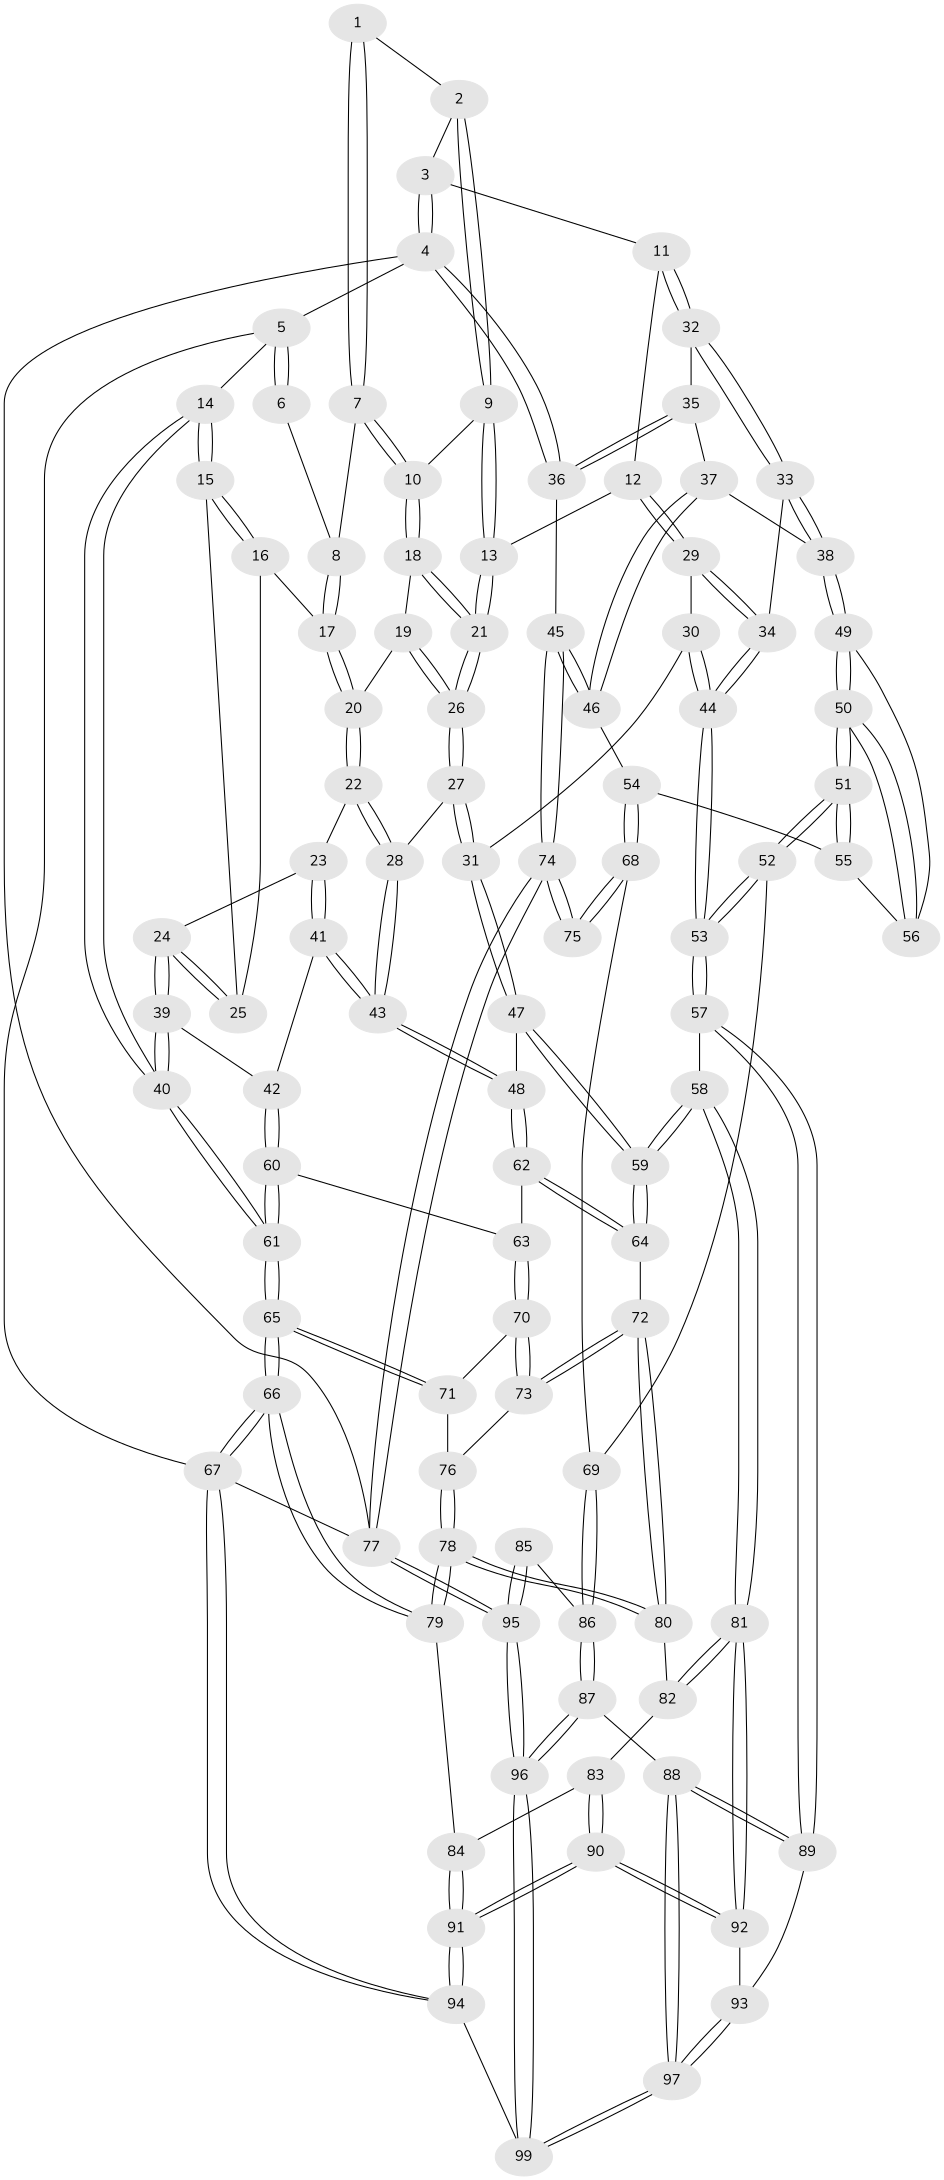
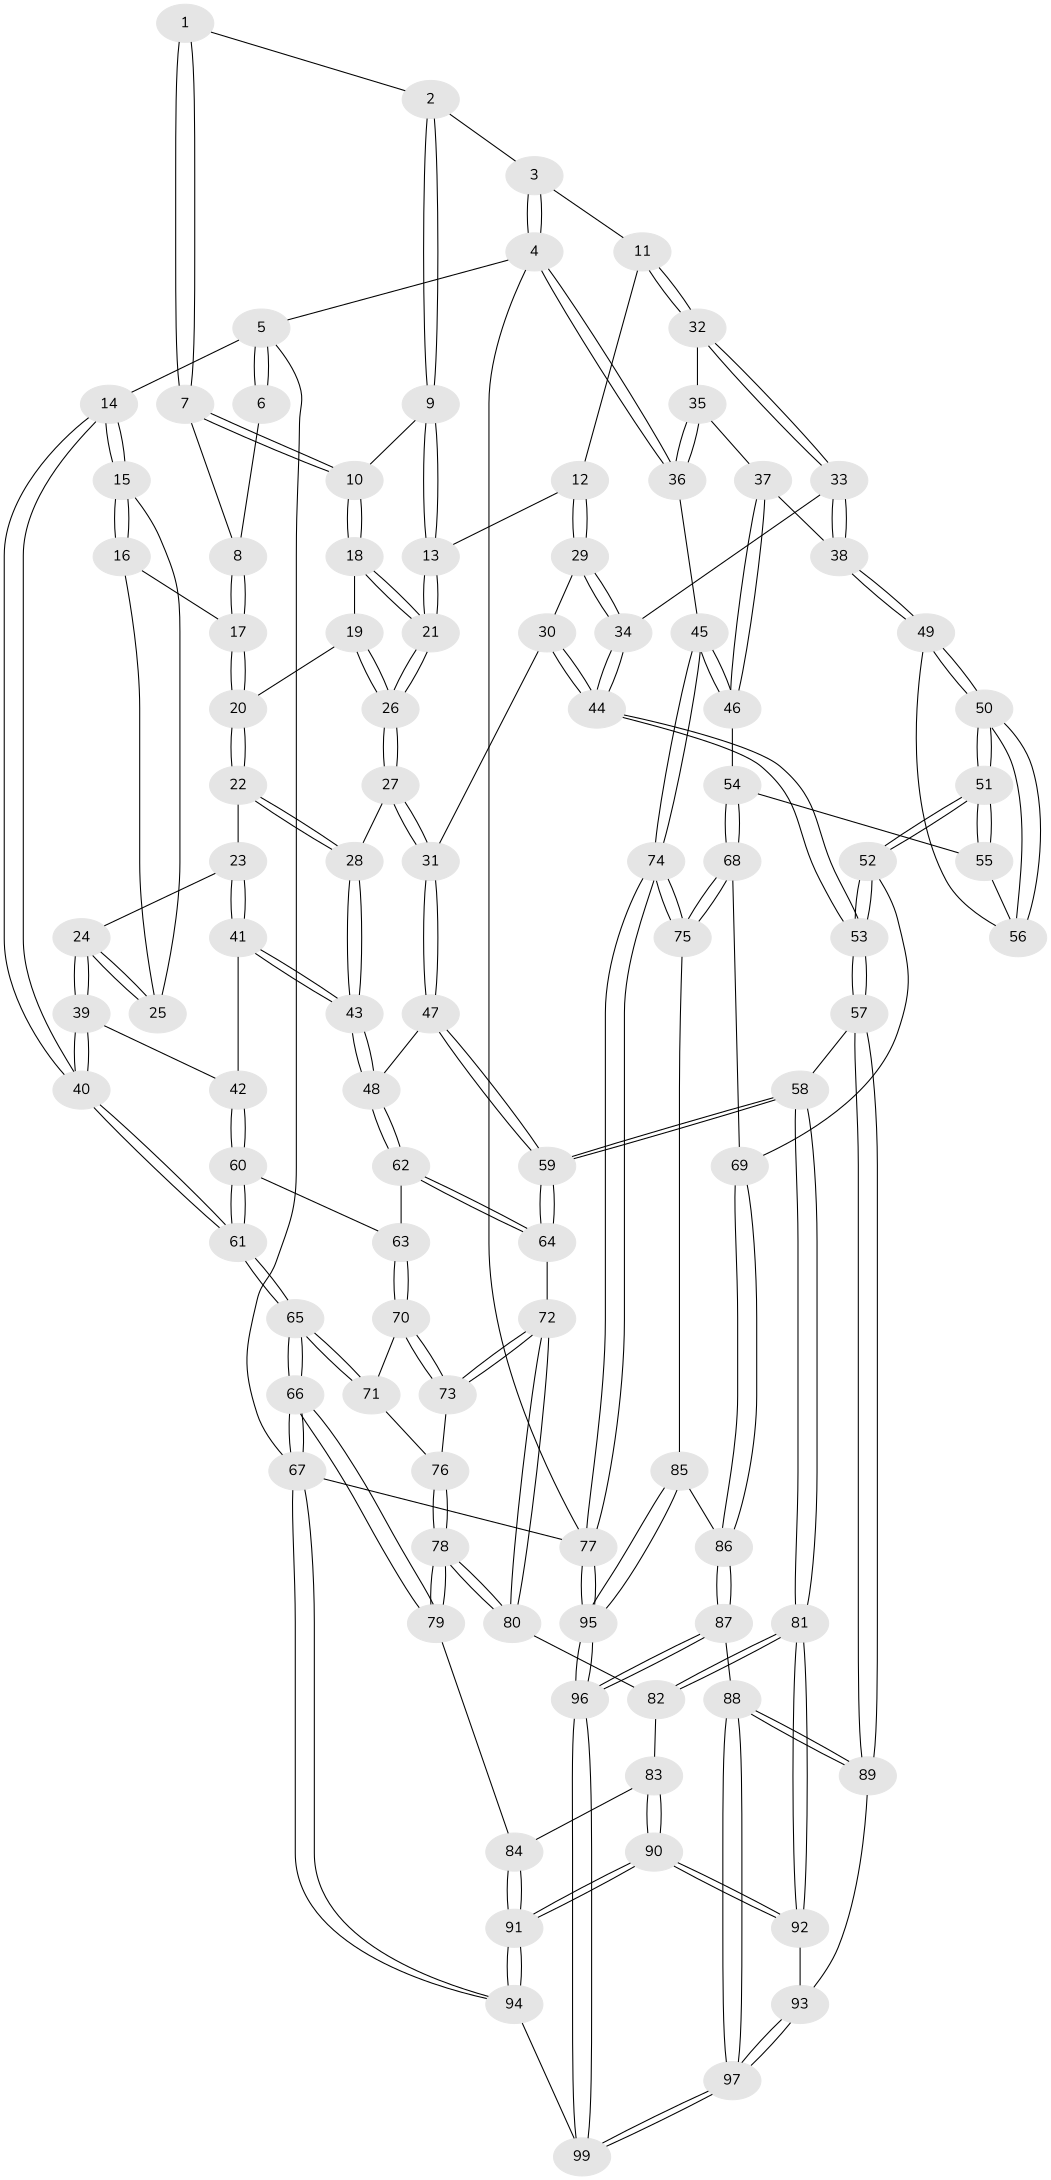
edge "75" -- "85": added
